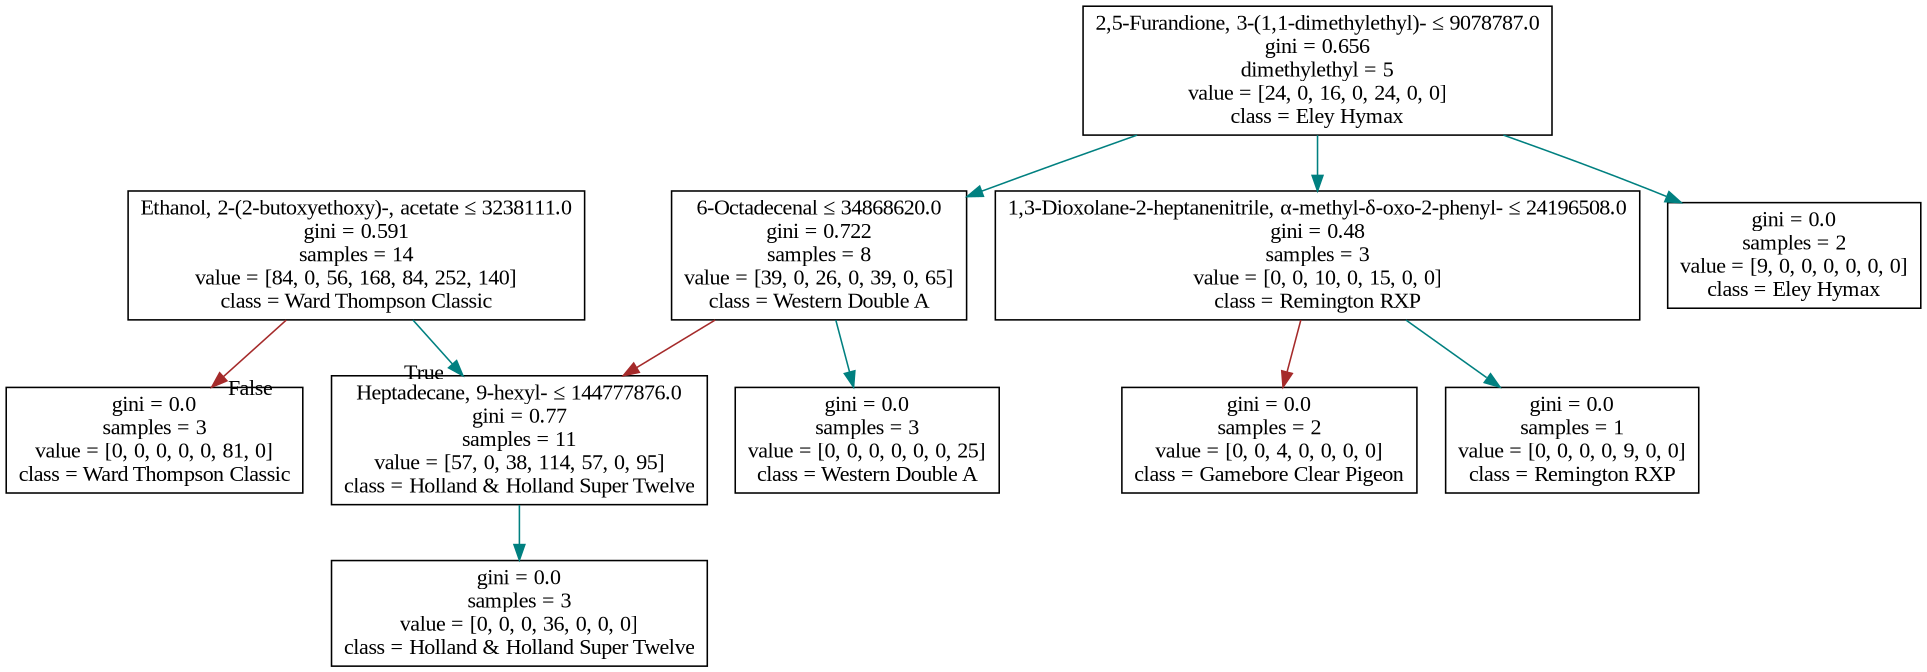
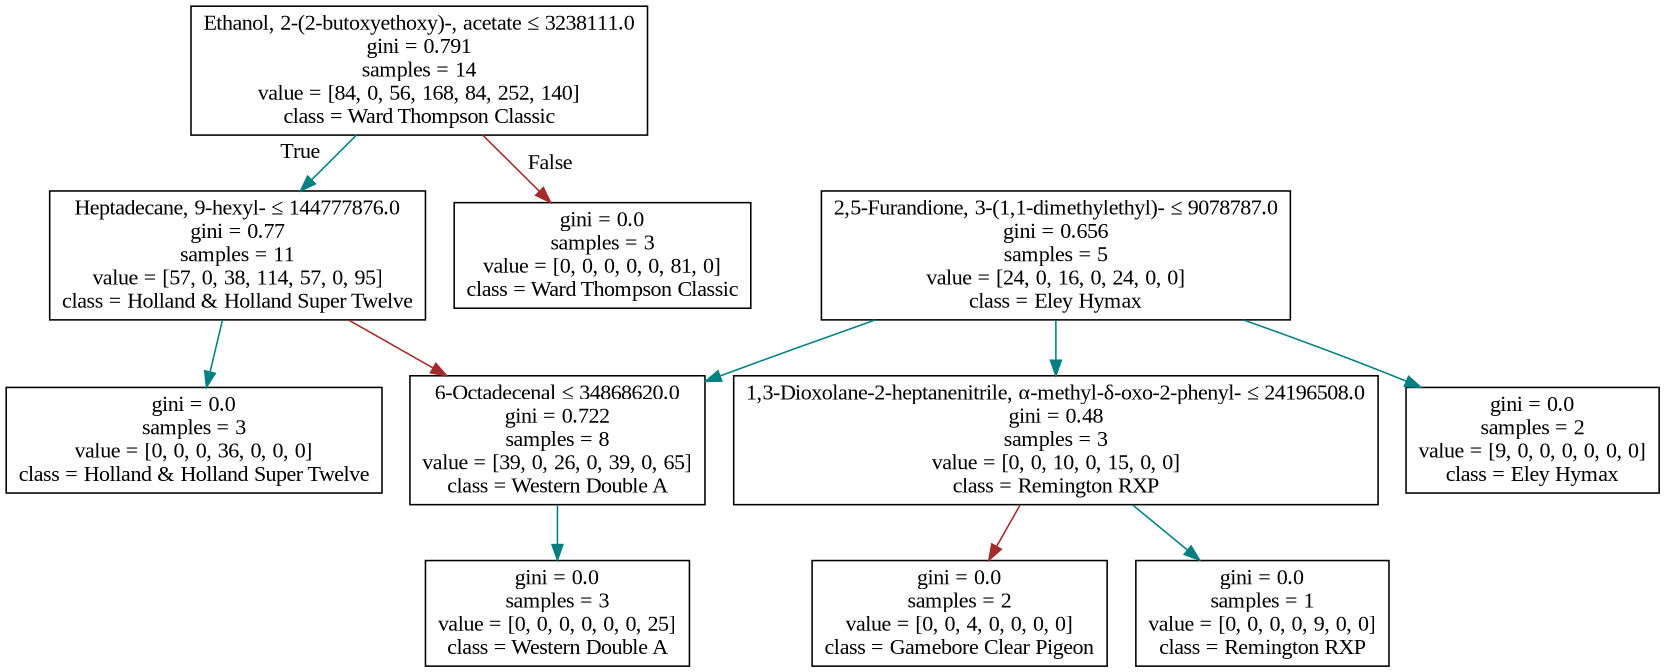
node "2,5-Furandione, 3-(1,1-dimethylethyl)- ≤ 9078787.0": text "dimethylethyl = 5" -> "samples = 5"
node "Ethanol, 2-(2-butoxyethoxy)-, acetate ≤ 3238111.0": text "gini = 0.591" -> "gini = 0.791"
edge "6-Octadecenal ≤ 34868620.0" -> "Heptadecane, 9-hexyl- ≤ 144777876.0": reversed
